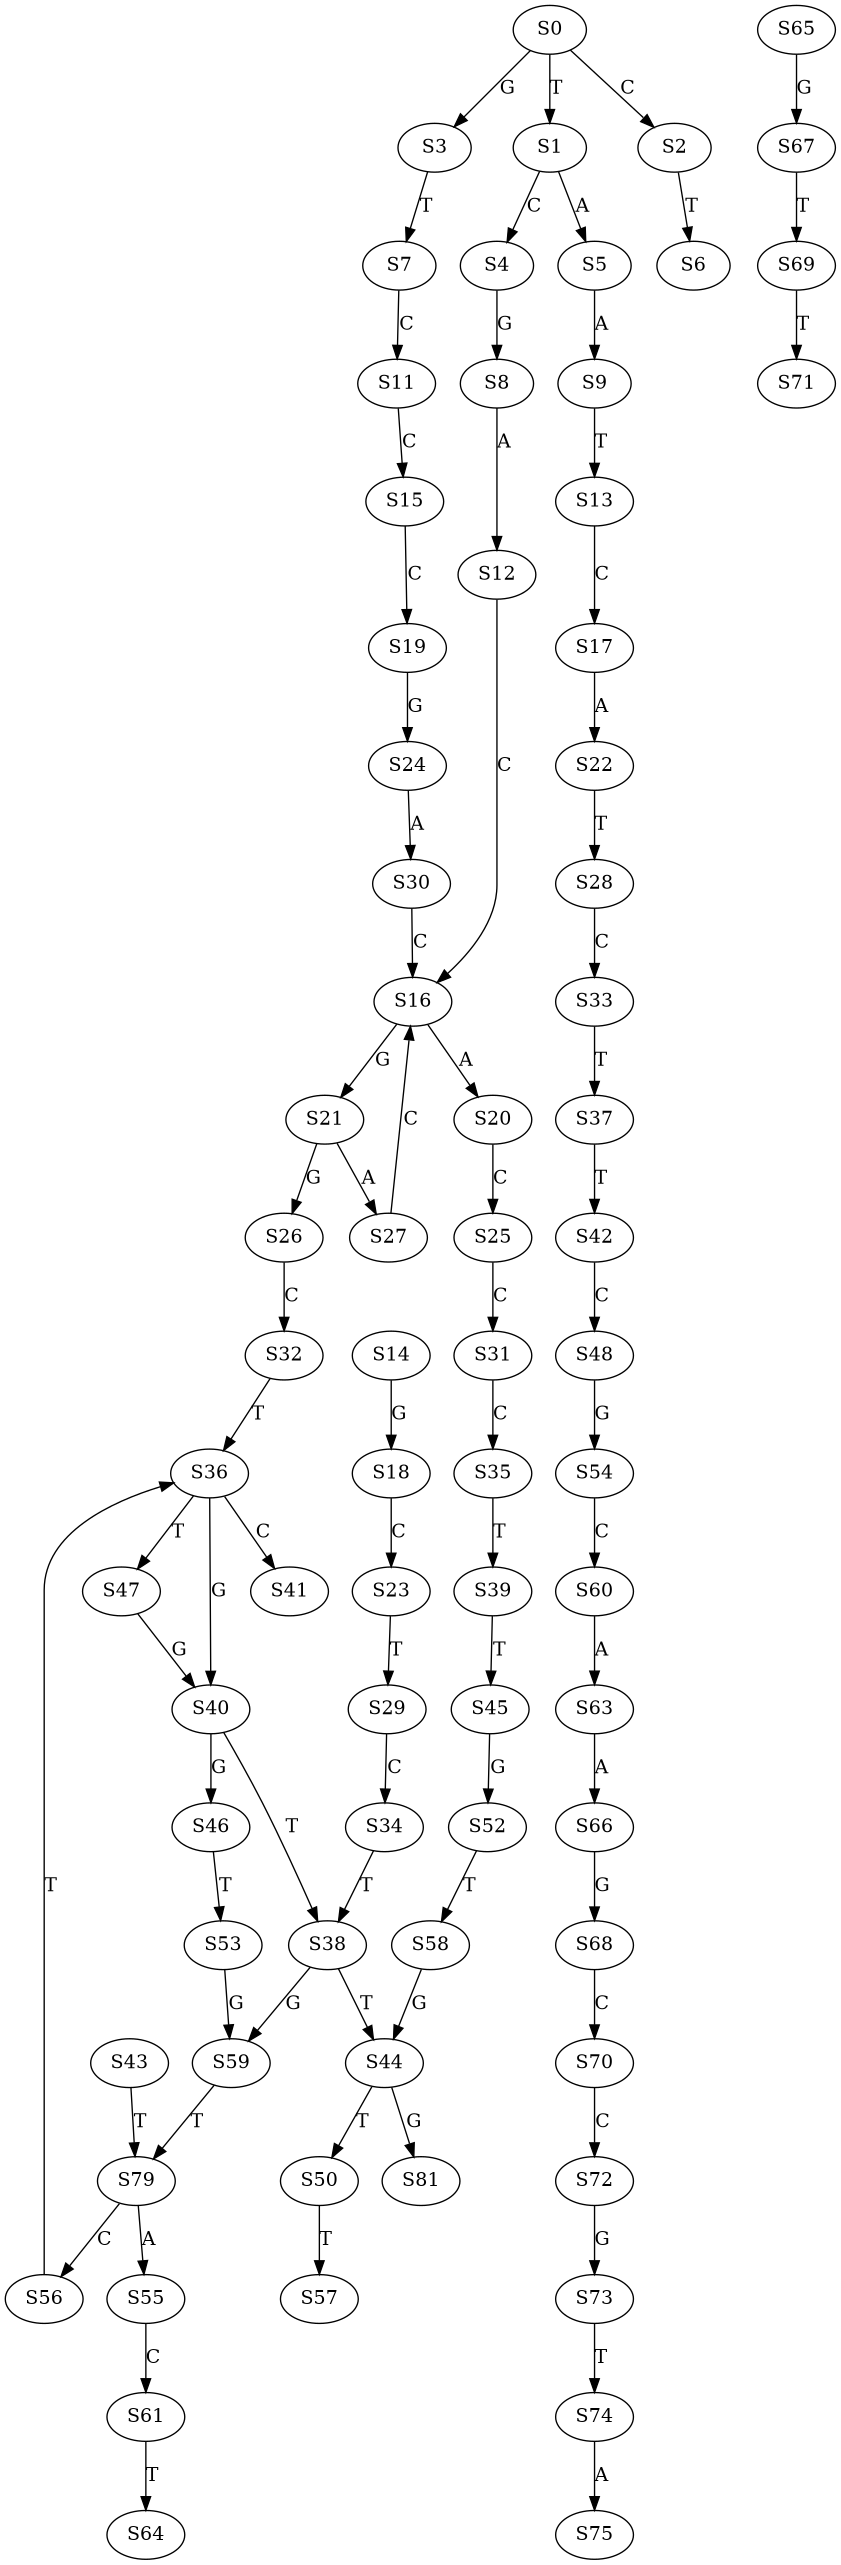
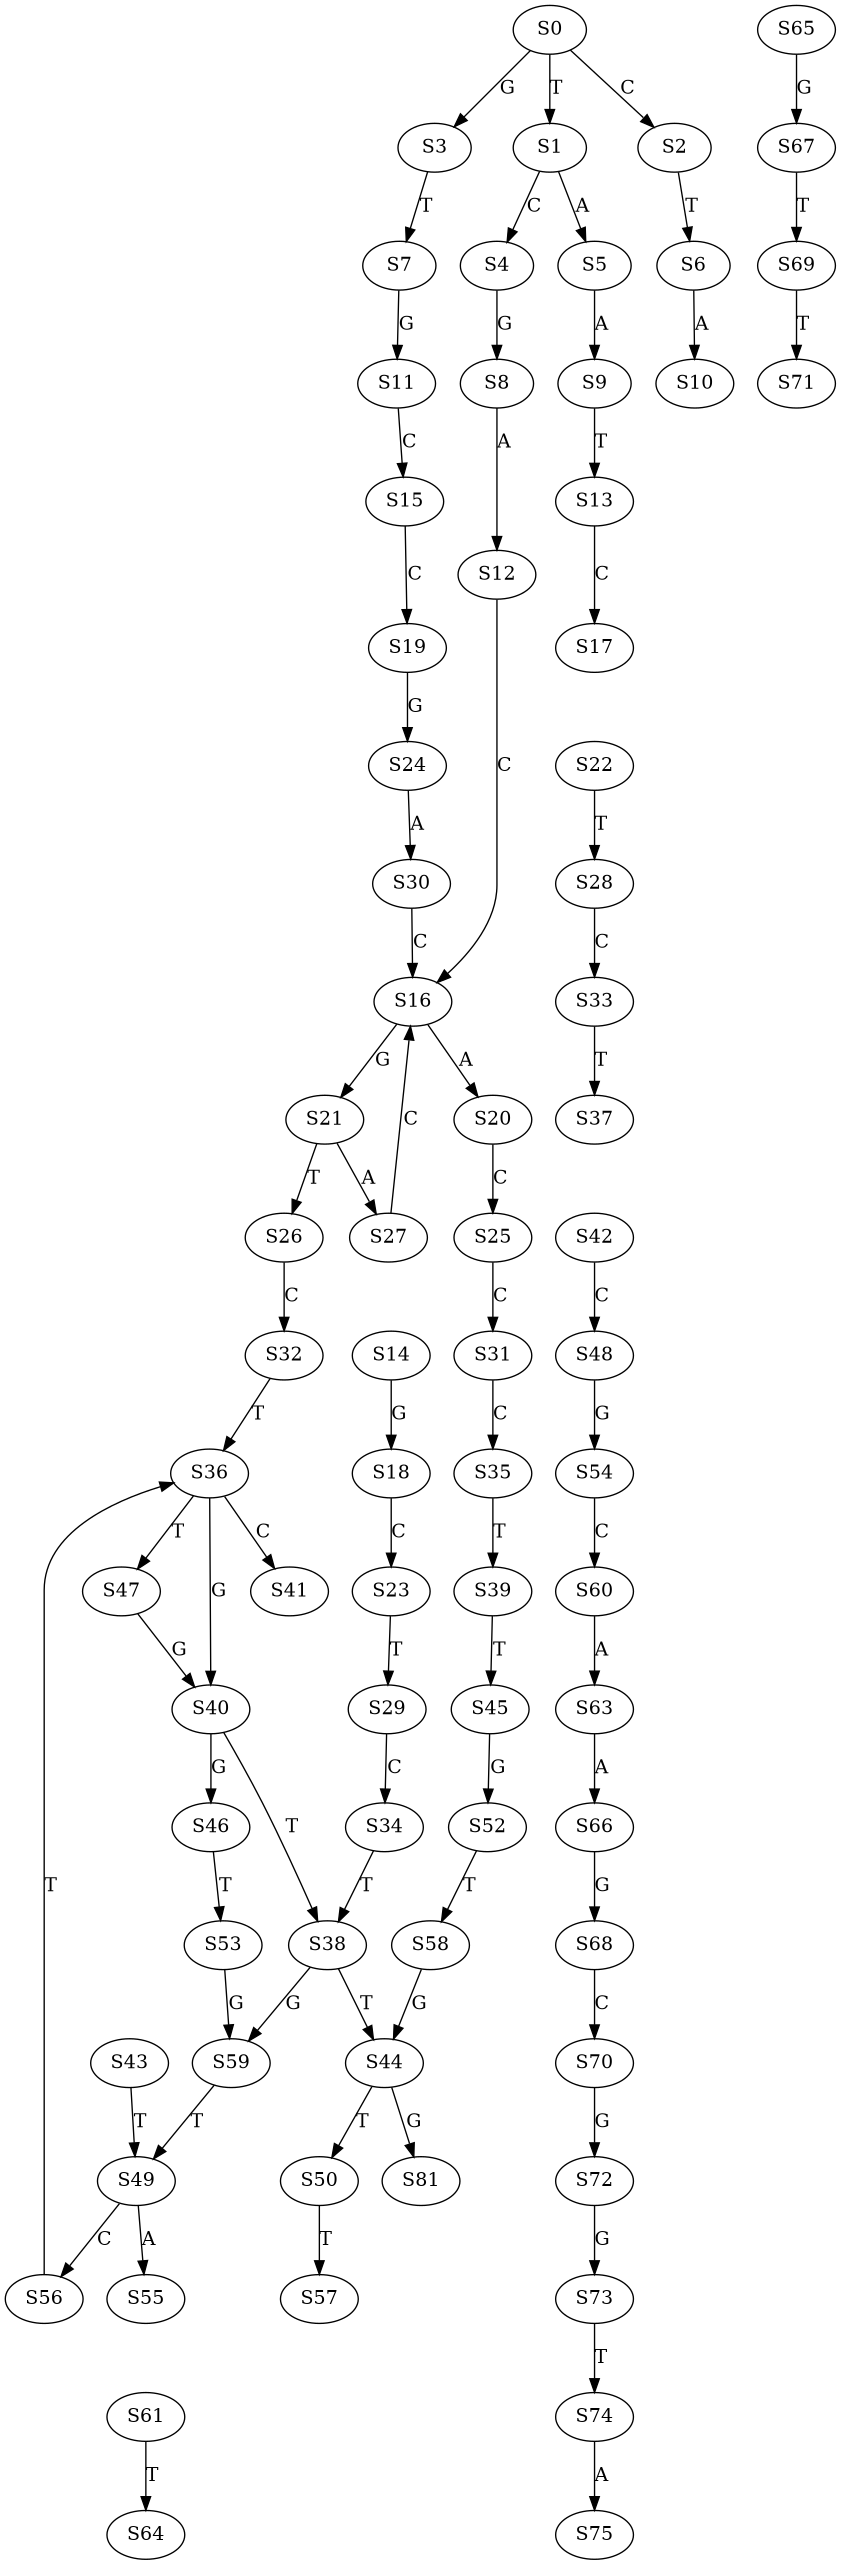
edge "S7" -> "S11": label "C" -> "G"
node "S10": added
edge "S17" -> "S22": removed, label "A"
edge "S37" -> "S42": removed, label "T"
edge "S21" -> "S26": label "G" -> "T"
edge "S70" -> "S72": label "C" -> "G"
node "S79": label "S79" -> "S49"
edge "S55" -> "S61": removed, label "C"
